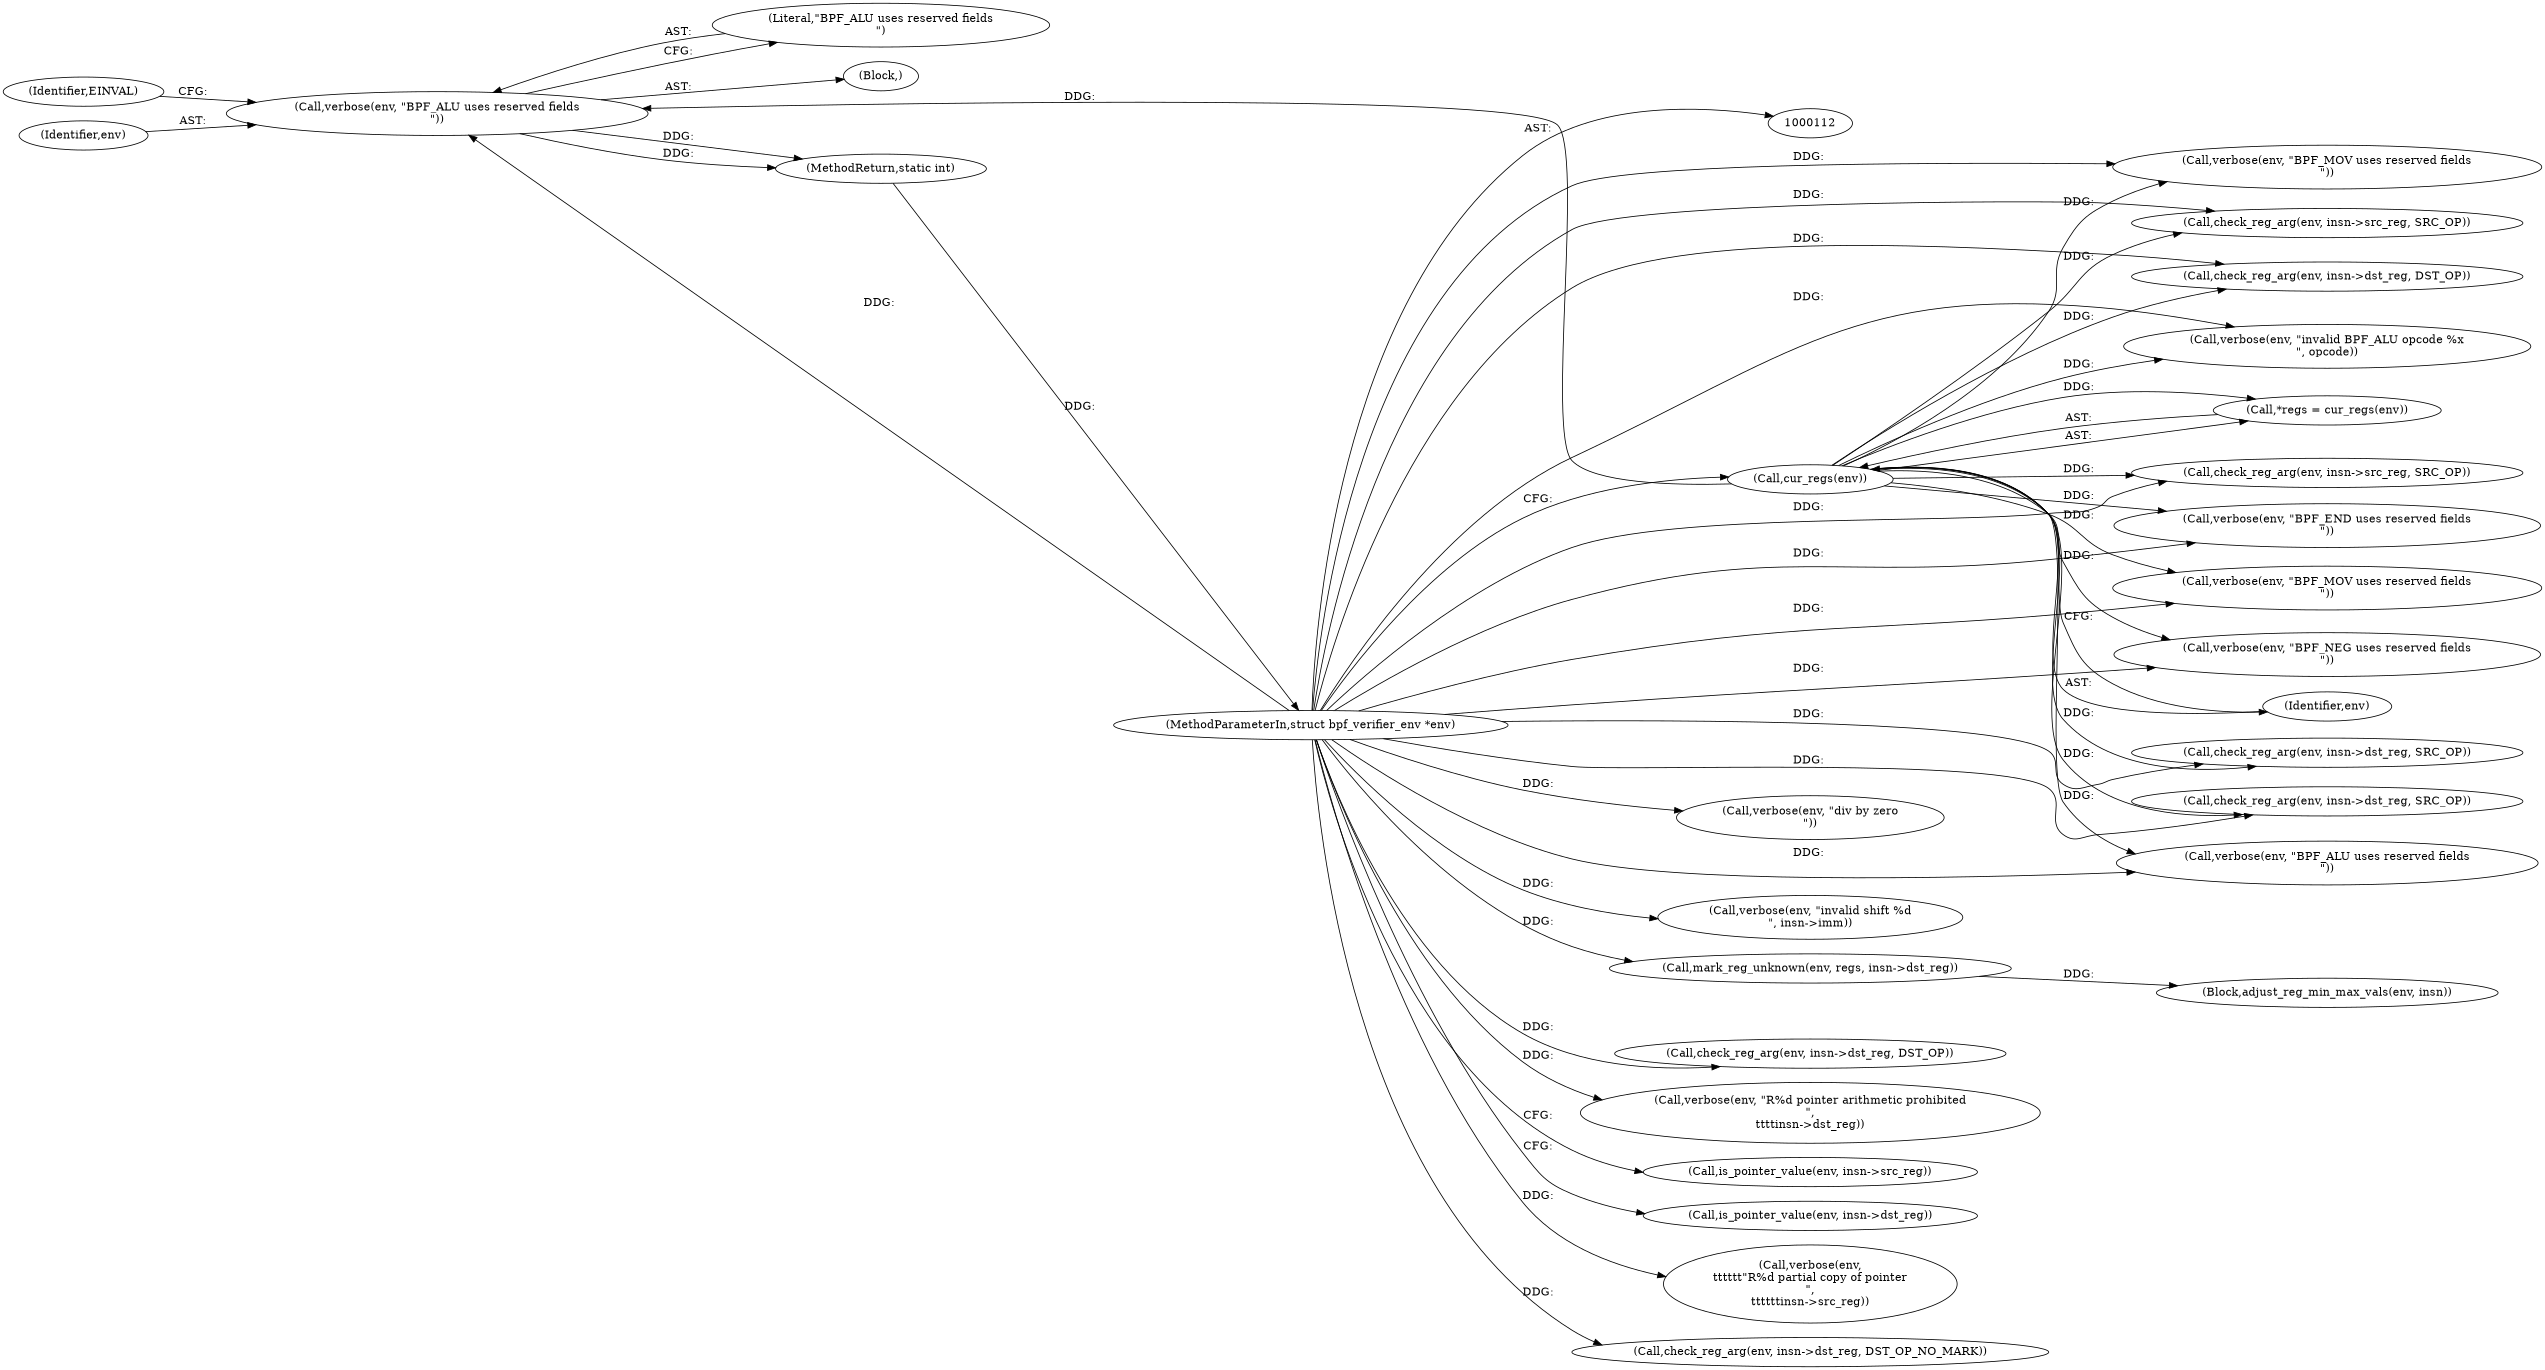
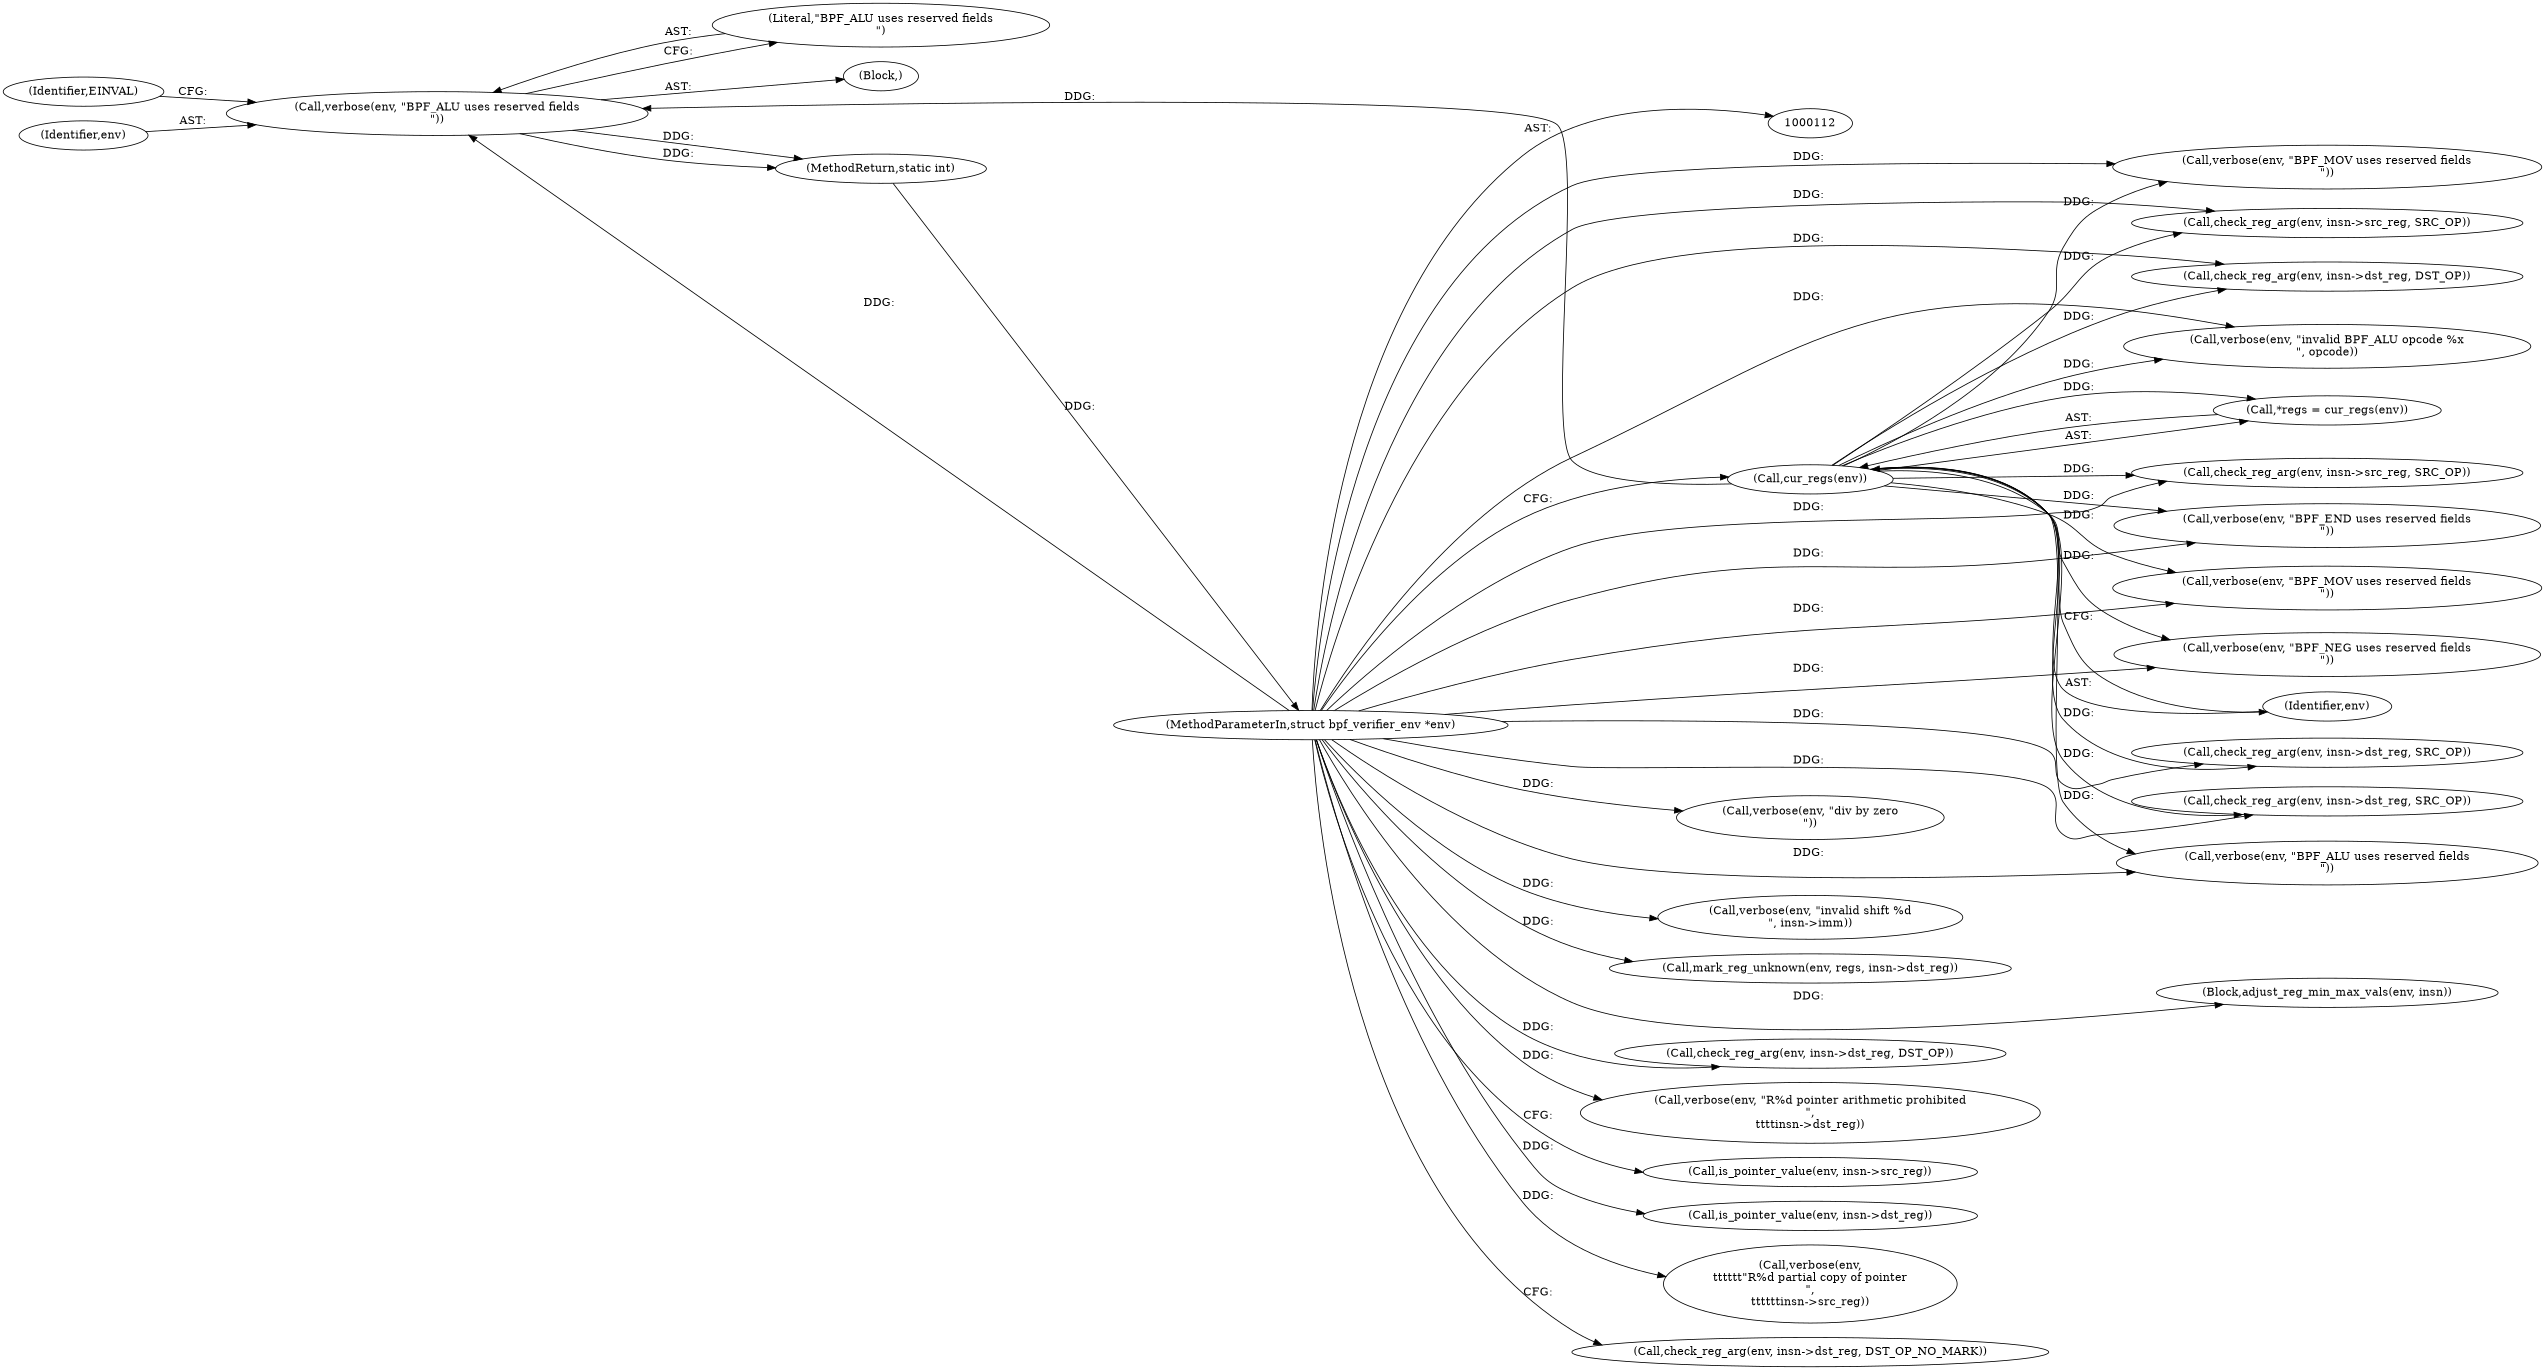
edge "(Call,mark_reg_unknown(env, regs, insn->dst_reg))" -> "(Block,adjust_reg_min_max_vals(env, insn))": now "(MethodParameterIn,struct bpf_verifier_env *env)" -> "(Block,adjust_reg_min_max_vals(env, insn))"
edge "(MethodParameterIn,struct bpf_verifier_env *env)" -> "(Call,is_pointer_value(env, insn->dst_reg))": label "CFG: " -> "DDG: "
edge "(MethodParameterIn,struct bpf_verifier_env *env)" -> "(Call,check_reg_arg(env, insn->dst_reg, DST_OP_NO_MARK))": label "DDG: " -> "CFG: "
